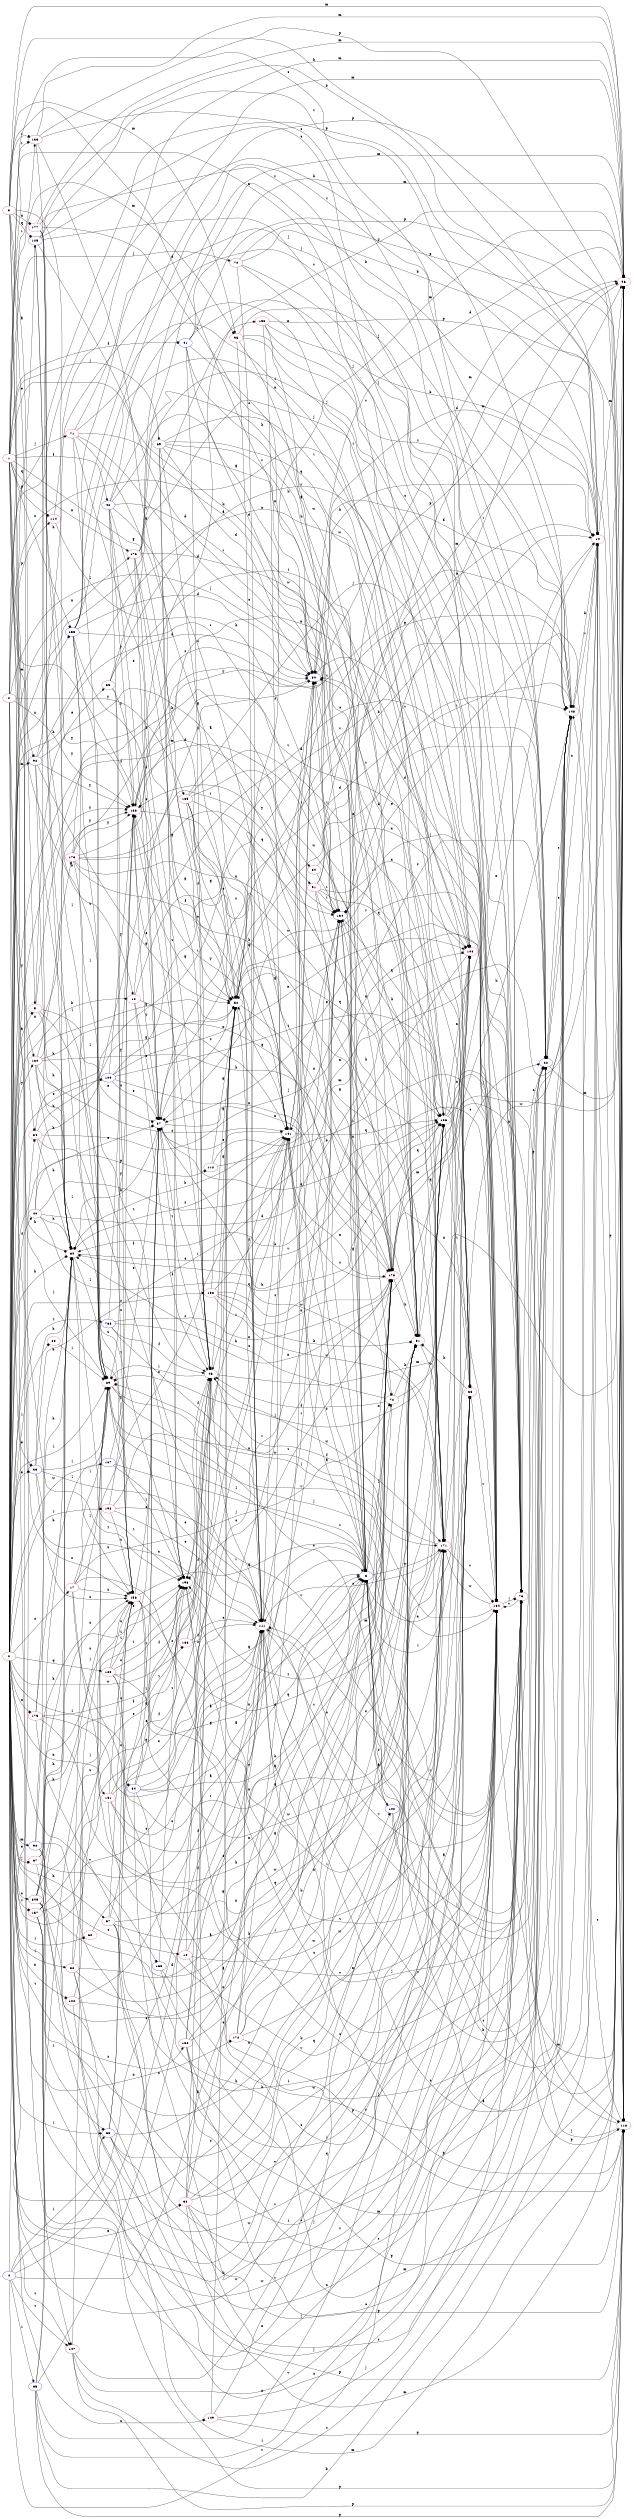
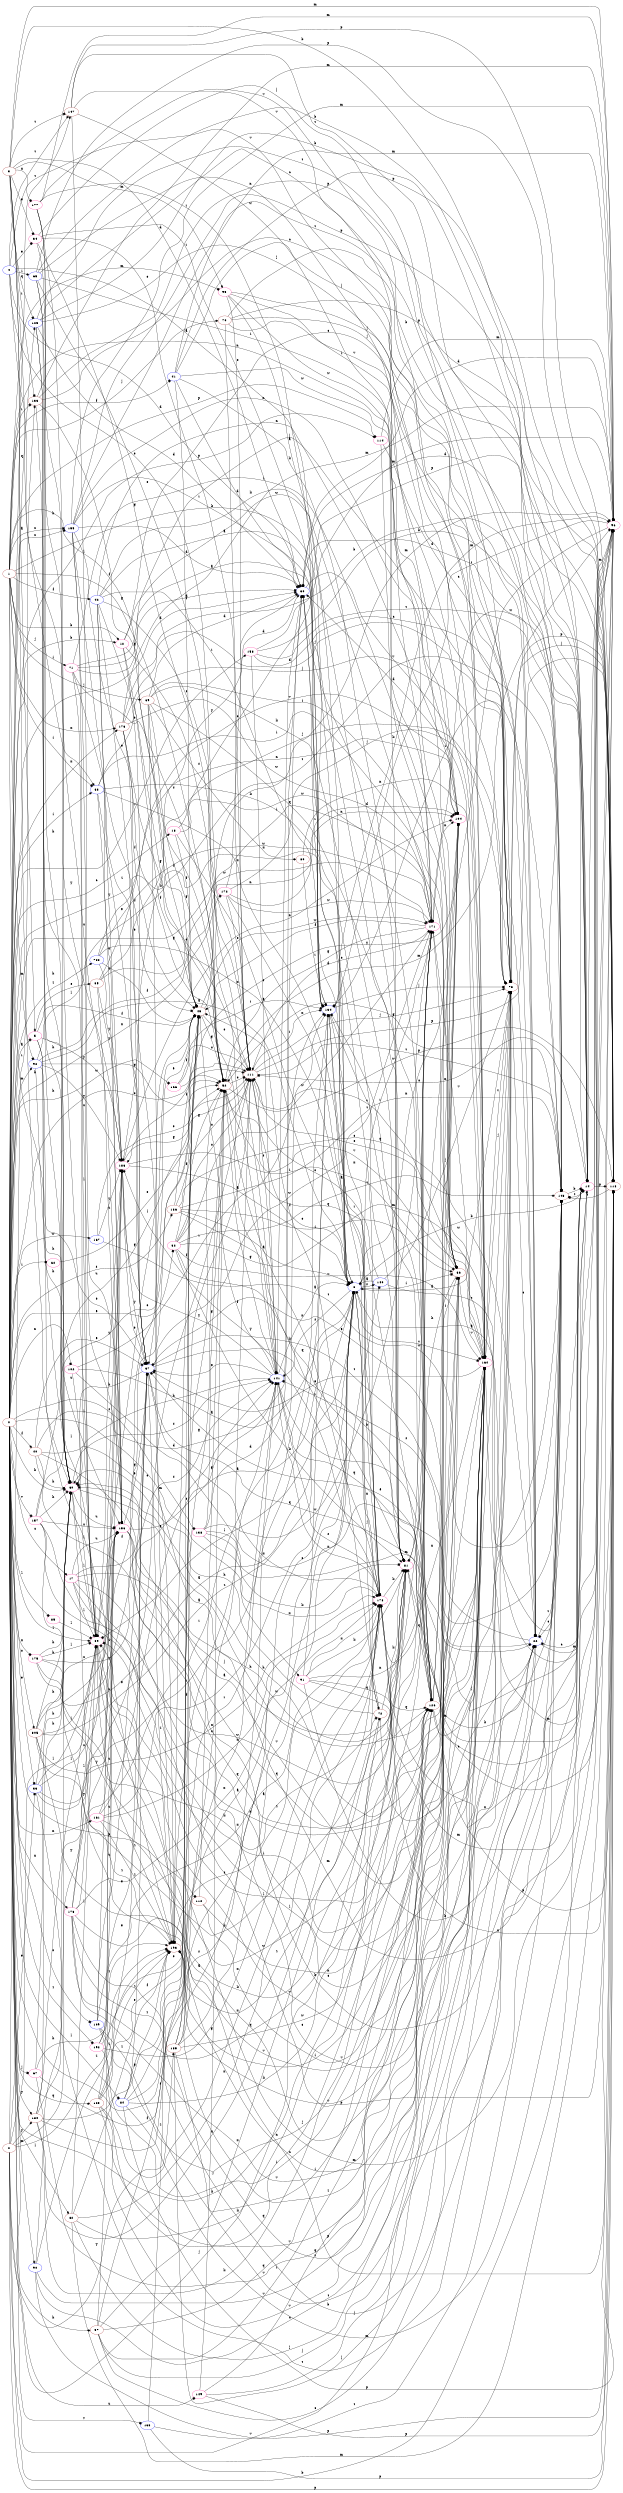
edge "1" -> "22": now "114" -> "22"
edge "126" -> "134": label "k" -> "r"
edge "104" -> "60": arrowhead diamond -> box
